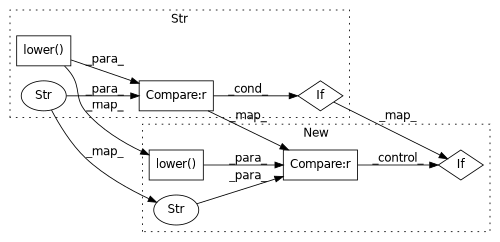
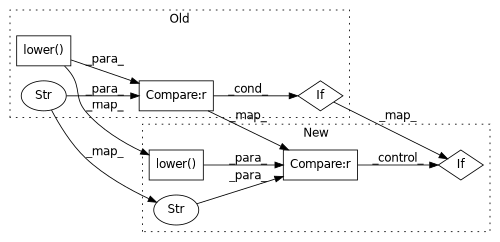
cluster "Str": label "Str" -> "Old"
